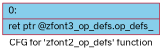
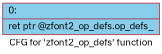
node "0:": text "ret ptr @zfont3_op_defs.op_defs_" -> "ret ptr @zfont2_op_defs.op_defs_"
